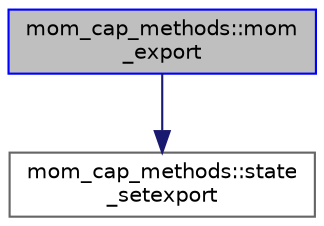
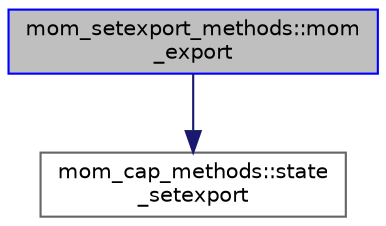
node "mom_cap_methods::mom _export": label "mom_cap_methods::mom _export" -> "mom_setexport_methods::mom _export"
